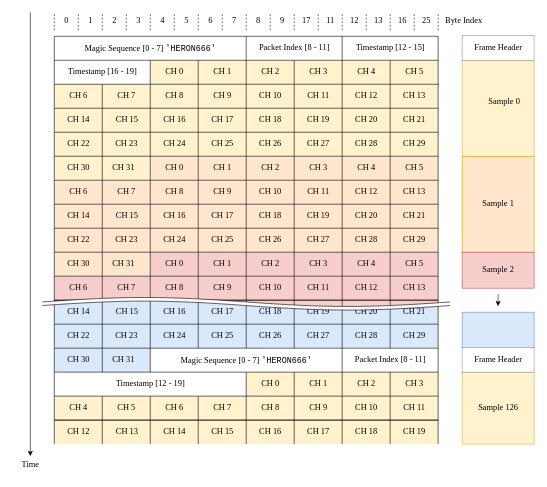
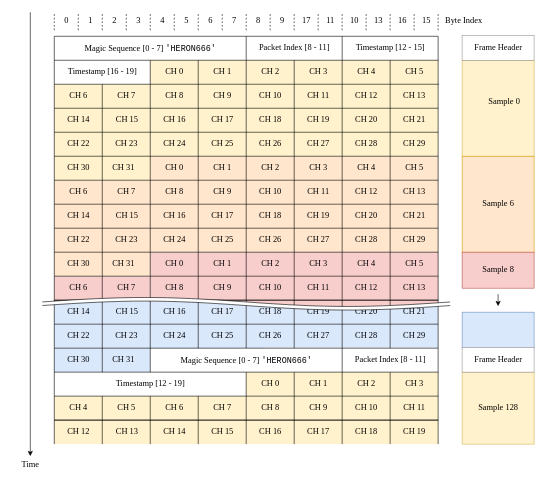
node "12": label "12" -> "10"
node "25": label "25" -> "15"
node "Sample 1": label "Sample 1" -> "Sample 6"
node "Sample 2": label "Sample 2" -> "Sample 8"
node "Sample 126": label "Sample 126" -> "Sample 128"
